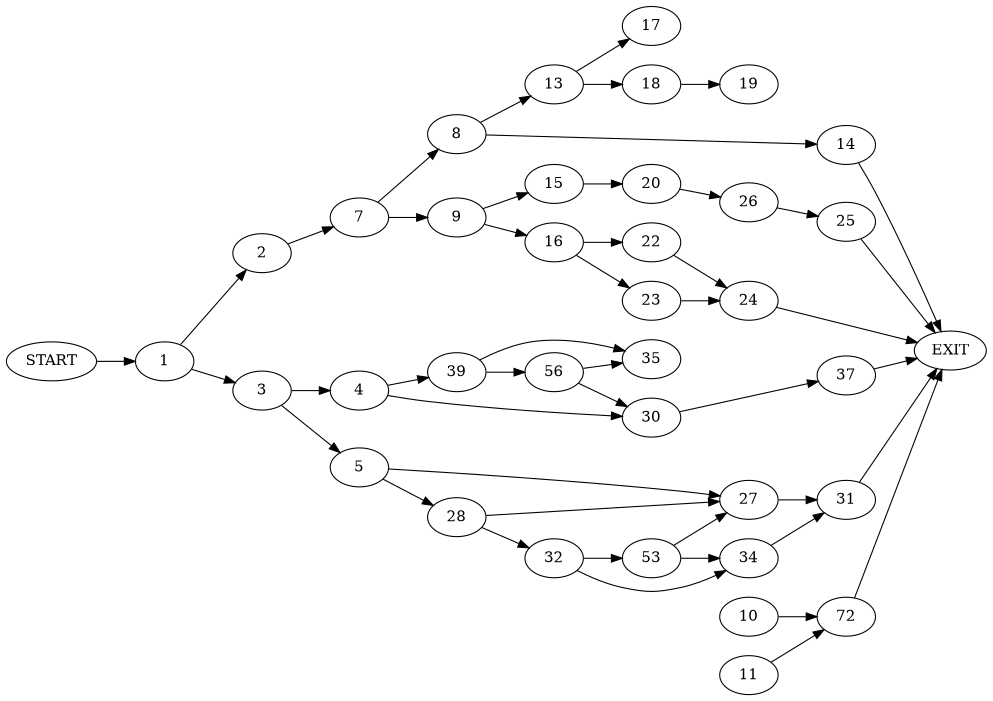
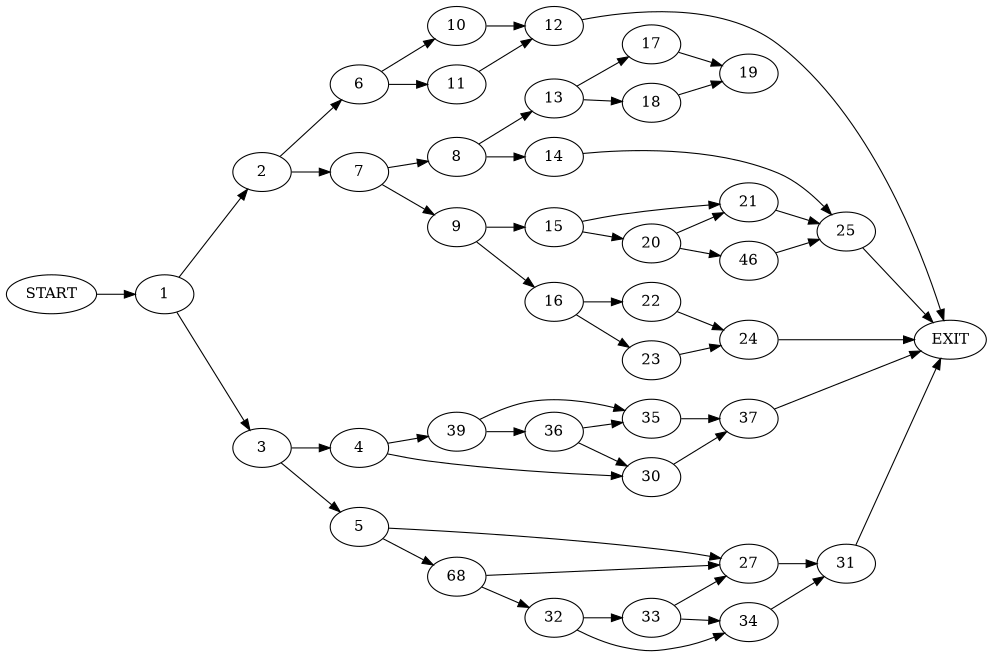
edge "17" -> "19": added
node "6": added
node "21": added
node "26": label "26" -> "46"
edge "14" -> "EXIT": now "14" -> "25"
node "56": label "56" -> "36"
edge "35" -> "37": added
node "28": label "28" -> "68"
node "53": label "53" -> "33"
node "72": label "72" -> "12"
